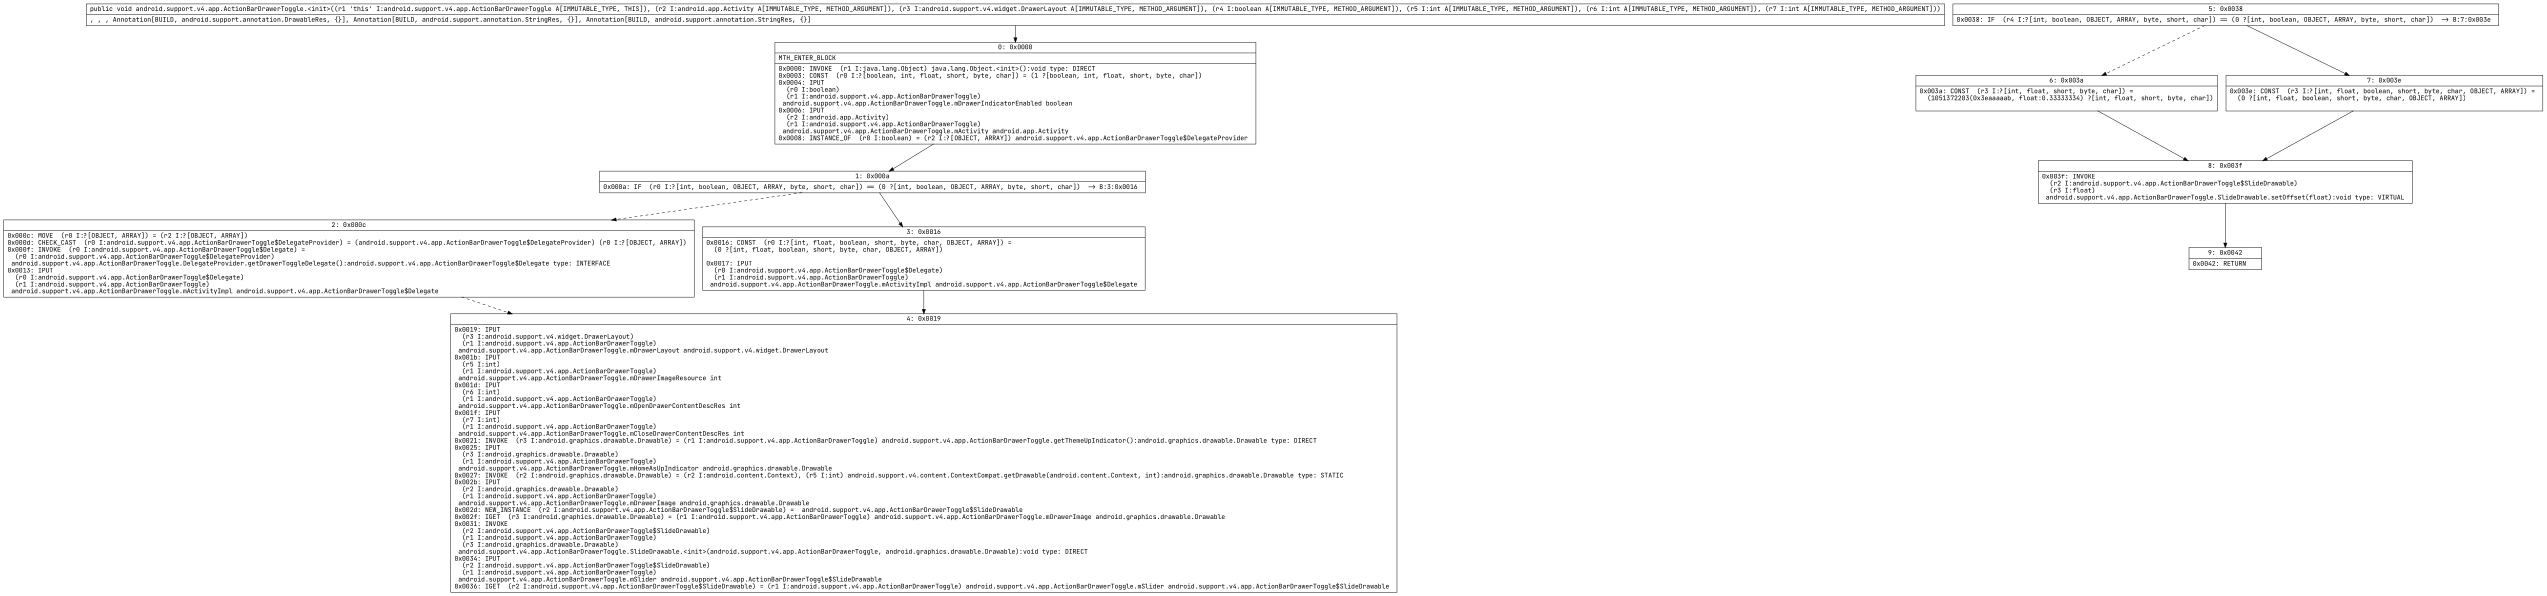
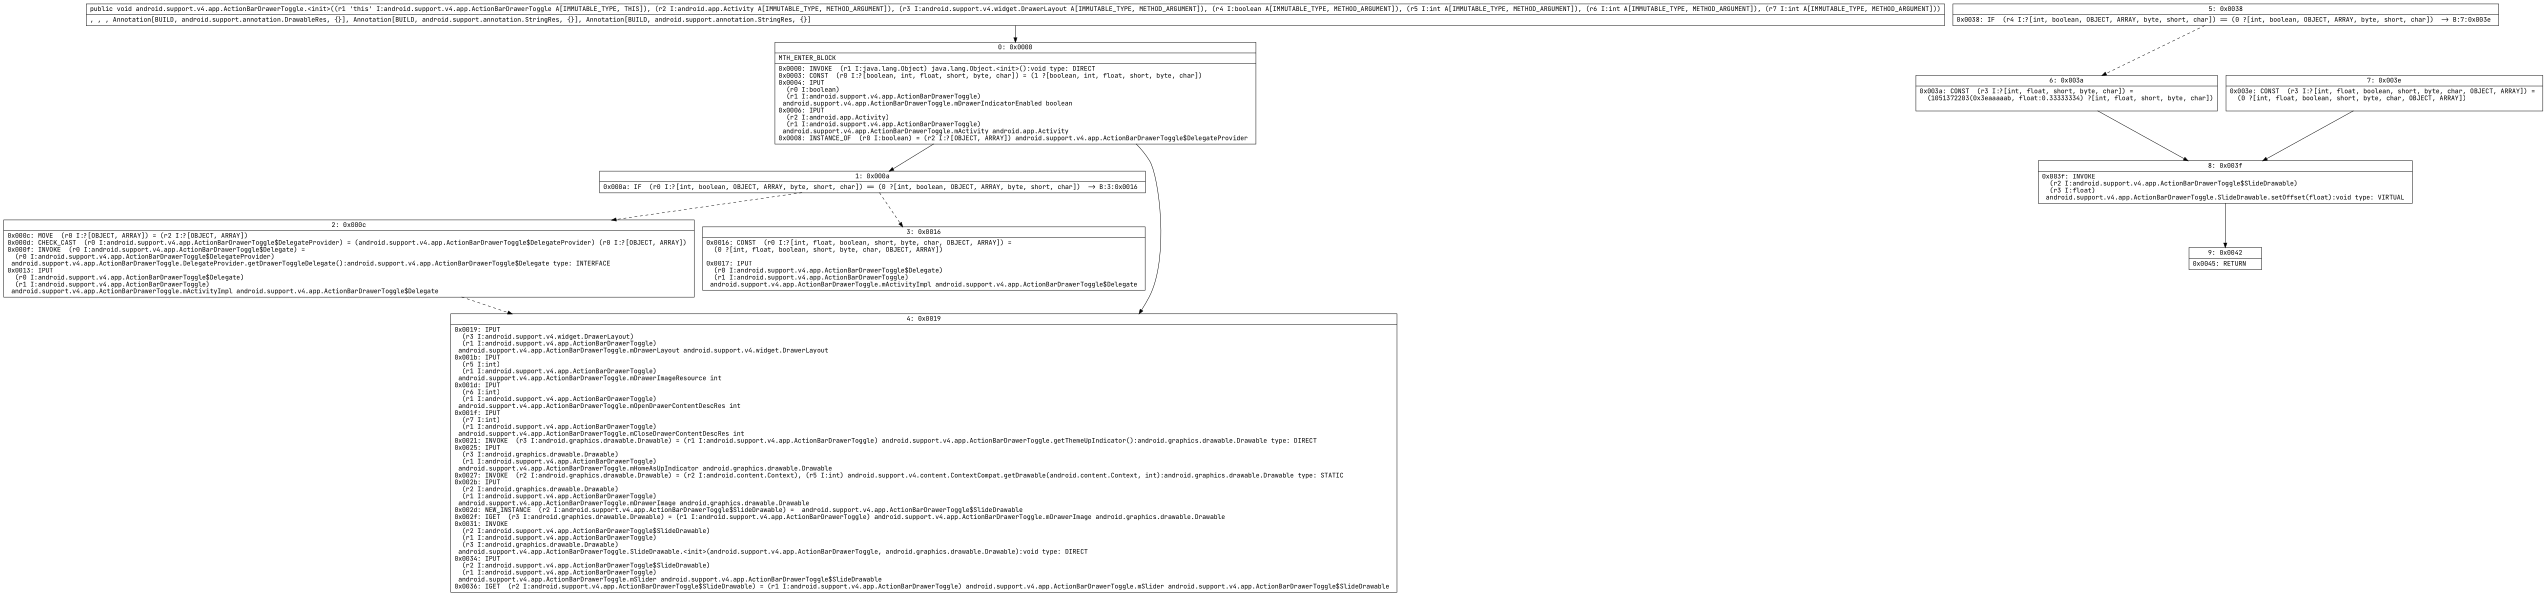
edge "5: 0x0038" -> "7: 0x003e": removed
edge "1: 0x000a" -> "3: 0x0016": style solid -> dashed
node "9: 0x0042": text "0x0042: RETURN" -> "0x0045: RETURN"
edge "3: 0x0016" -> "4: 0x0019": now "0: 0x0000" -> "4: 0x0019"
